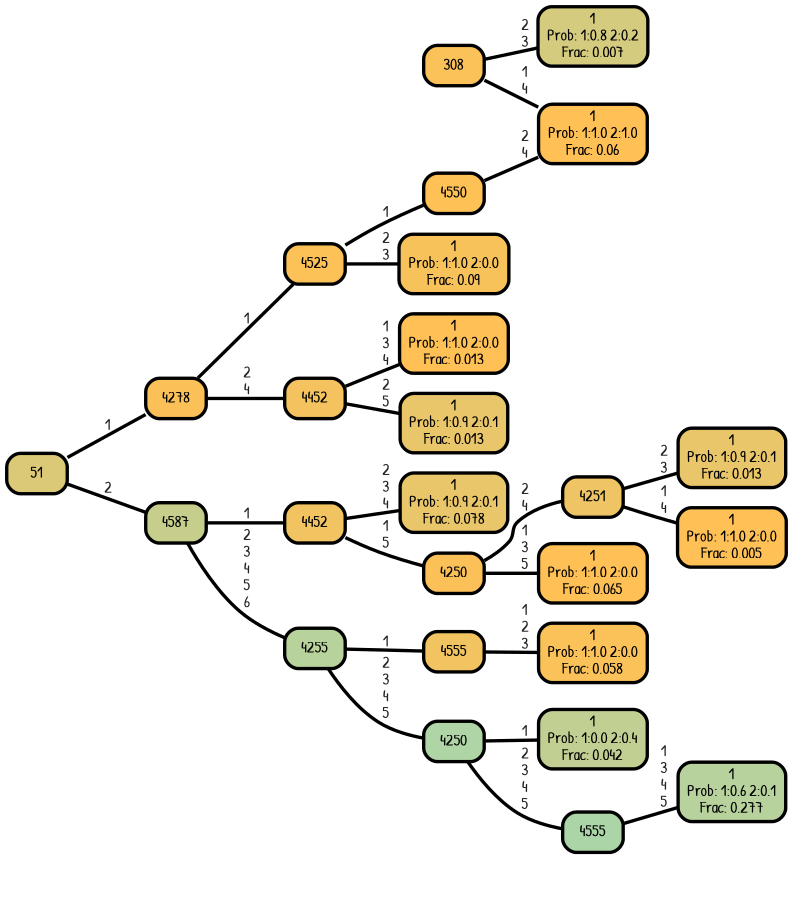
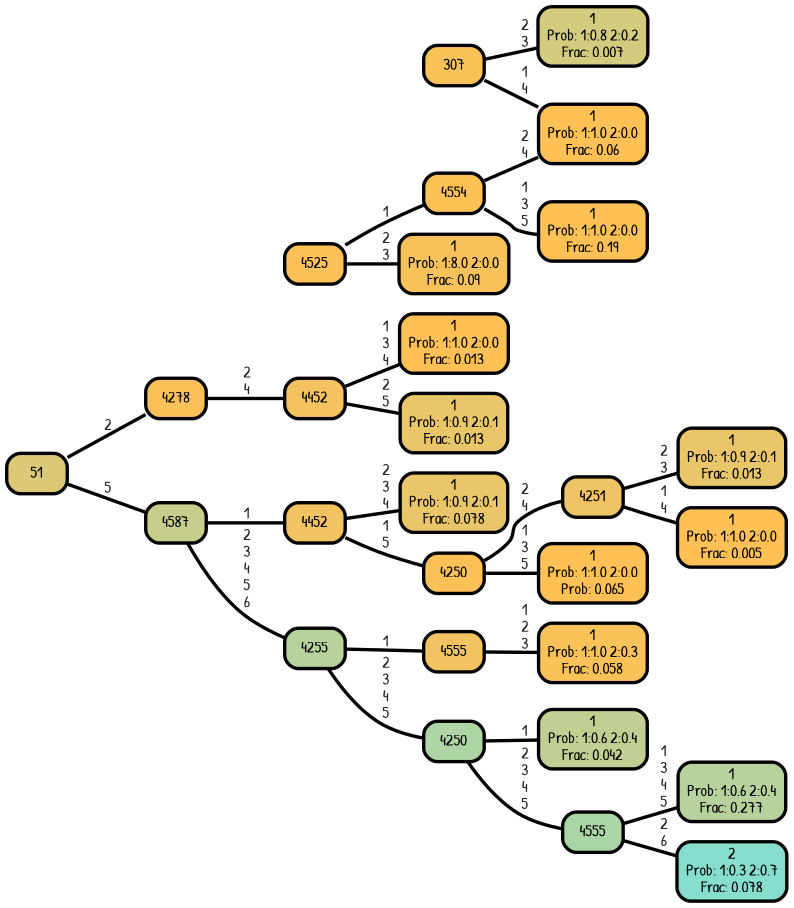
node "308": label "308" -> "307"
node "1 Prob: 1:1.0 2:1.0 Frac: 0.06": label "1 Prob: 1:1.0 2:1.0 Frac: 0.06" -> "1 Prob: 1:1.0 2:0.0 Frac: 0.06"
node "4550": label "4550" -> "4554"
node "1 Prob: 1:1.0 2:0.0 Frac: 0.19": added
node "1 Prob: 1:1.0 2:0.0 Frac: 0.09": label "1 Prob: 1:1.0 2:0.0 Frac: 0.09" -> "1 Prob: 1:8.0 2:0.0 Frac: 0.09"
edge "4525" -- "4278": removed, label "1"
edge "4278" -- "51": label " 1" -> " 2"
edge "51" -- "4587": label " 2" -> " 5"
node "1 Prob: 1:1.0 2:0.0 Frac: 0.065": label "1 Prob: 1:1.0 2:0.0 Frac: 0.065" -> "1 Prob: 1:1.0 2:0.0 Prob: 0.065"
node "1 Prob: 1:1.0 2:0.0 Frac: 0.058": label "1 Prob: 1:1.0 2:0.0 Frac: 0.058" -> "1 Prob: 1:1.0 2:0.3 Frac: 0.058"
node "1 Prob: 1:0.0 2:0.4 Frac: 0.042": label "1 Prob: 1:0.0 2:0.4 Frac: 0.042" -> "1 Prob: 1:0.6 2:0.4 Frac: 0.042"
node "1 Prob: 1:0.6 2:0.1 Frac: 0.277": label "1 Prob: 1:0.6 2:0.1 Frac: 0.277" -> "1 Prob: 1:0.6 2:0.4 Frac: 0.277"
node "2 Prob: 1:0.3 2:0.7 Frac: 0.078": added
